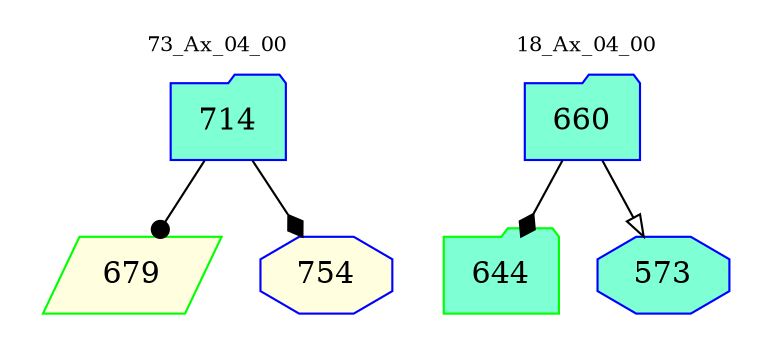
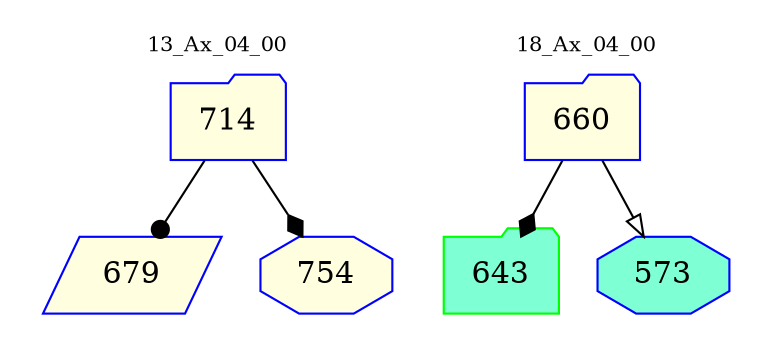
cluster "73_Ax_04_00": label "73_Ax_04_00" -> "13_Ax_04_00"
node "714": fillcolor aquamarine -> lightyellow
node "660": fillcolor aquamarine -> lightyellow
node "679": color green -> blue
node "644": label "644" -> "643"
